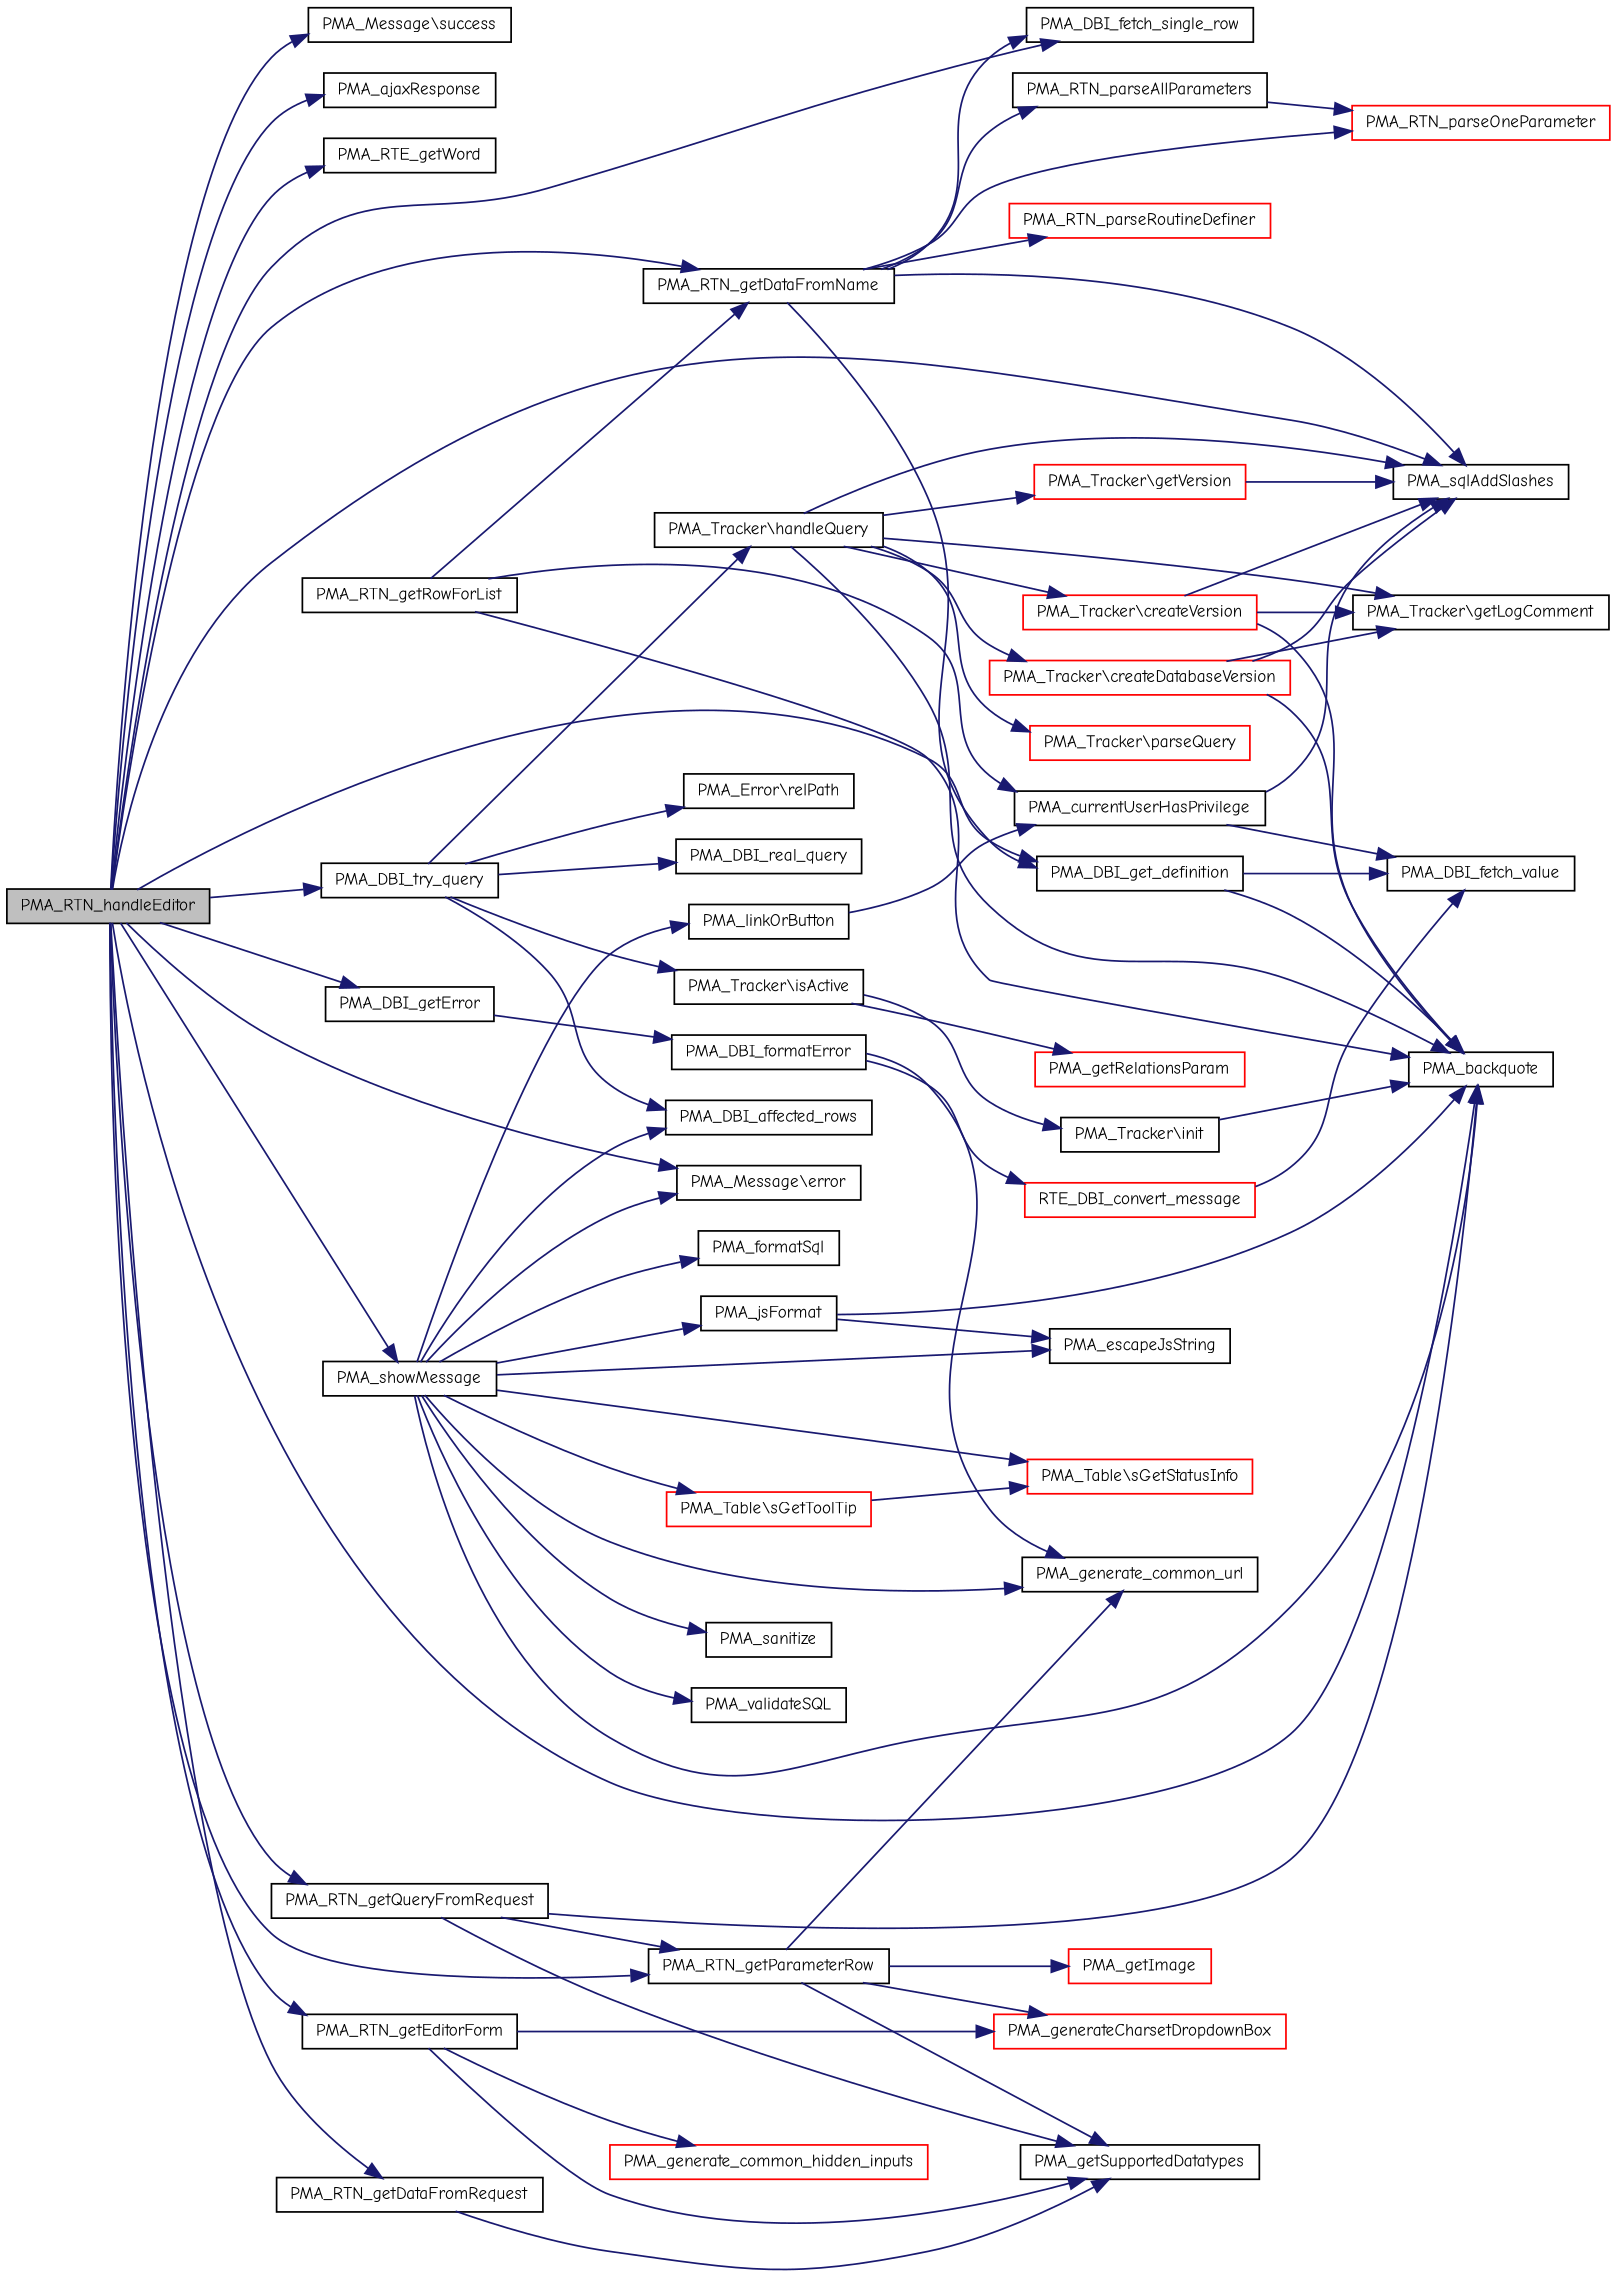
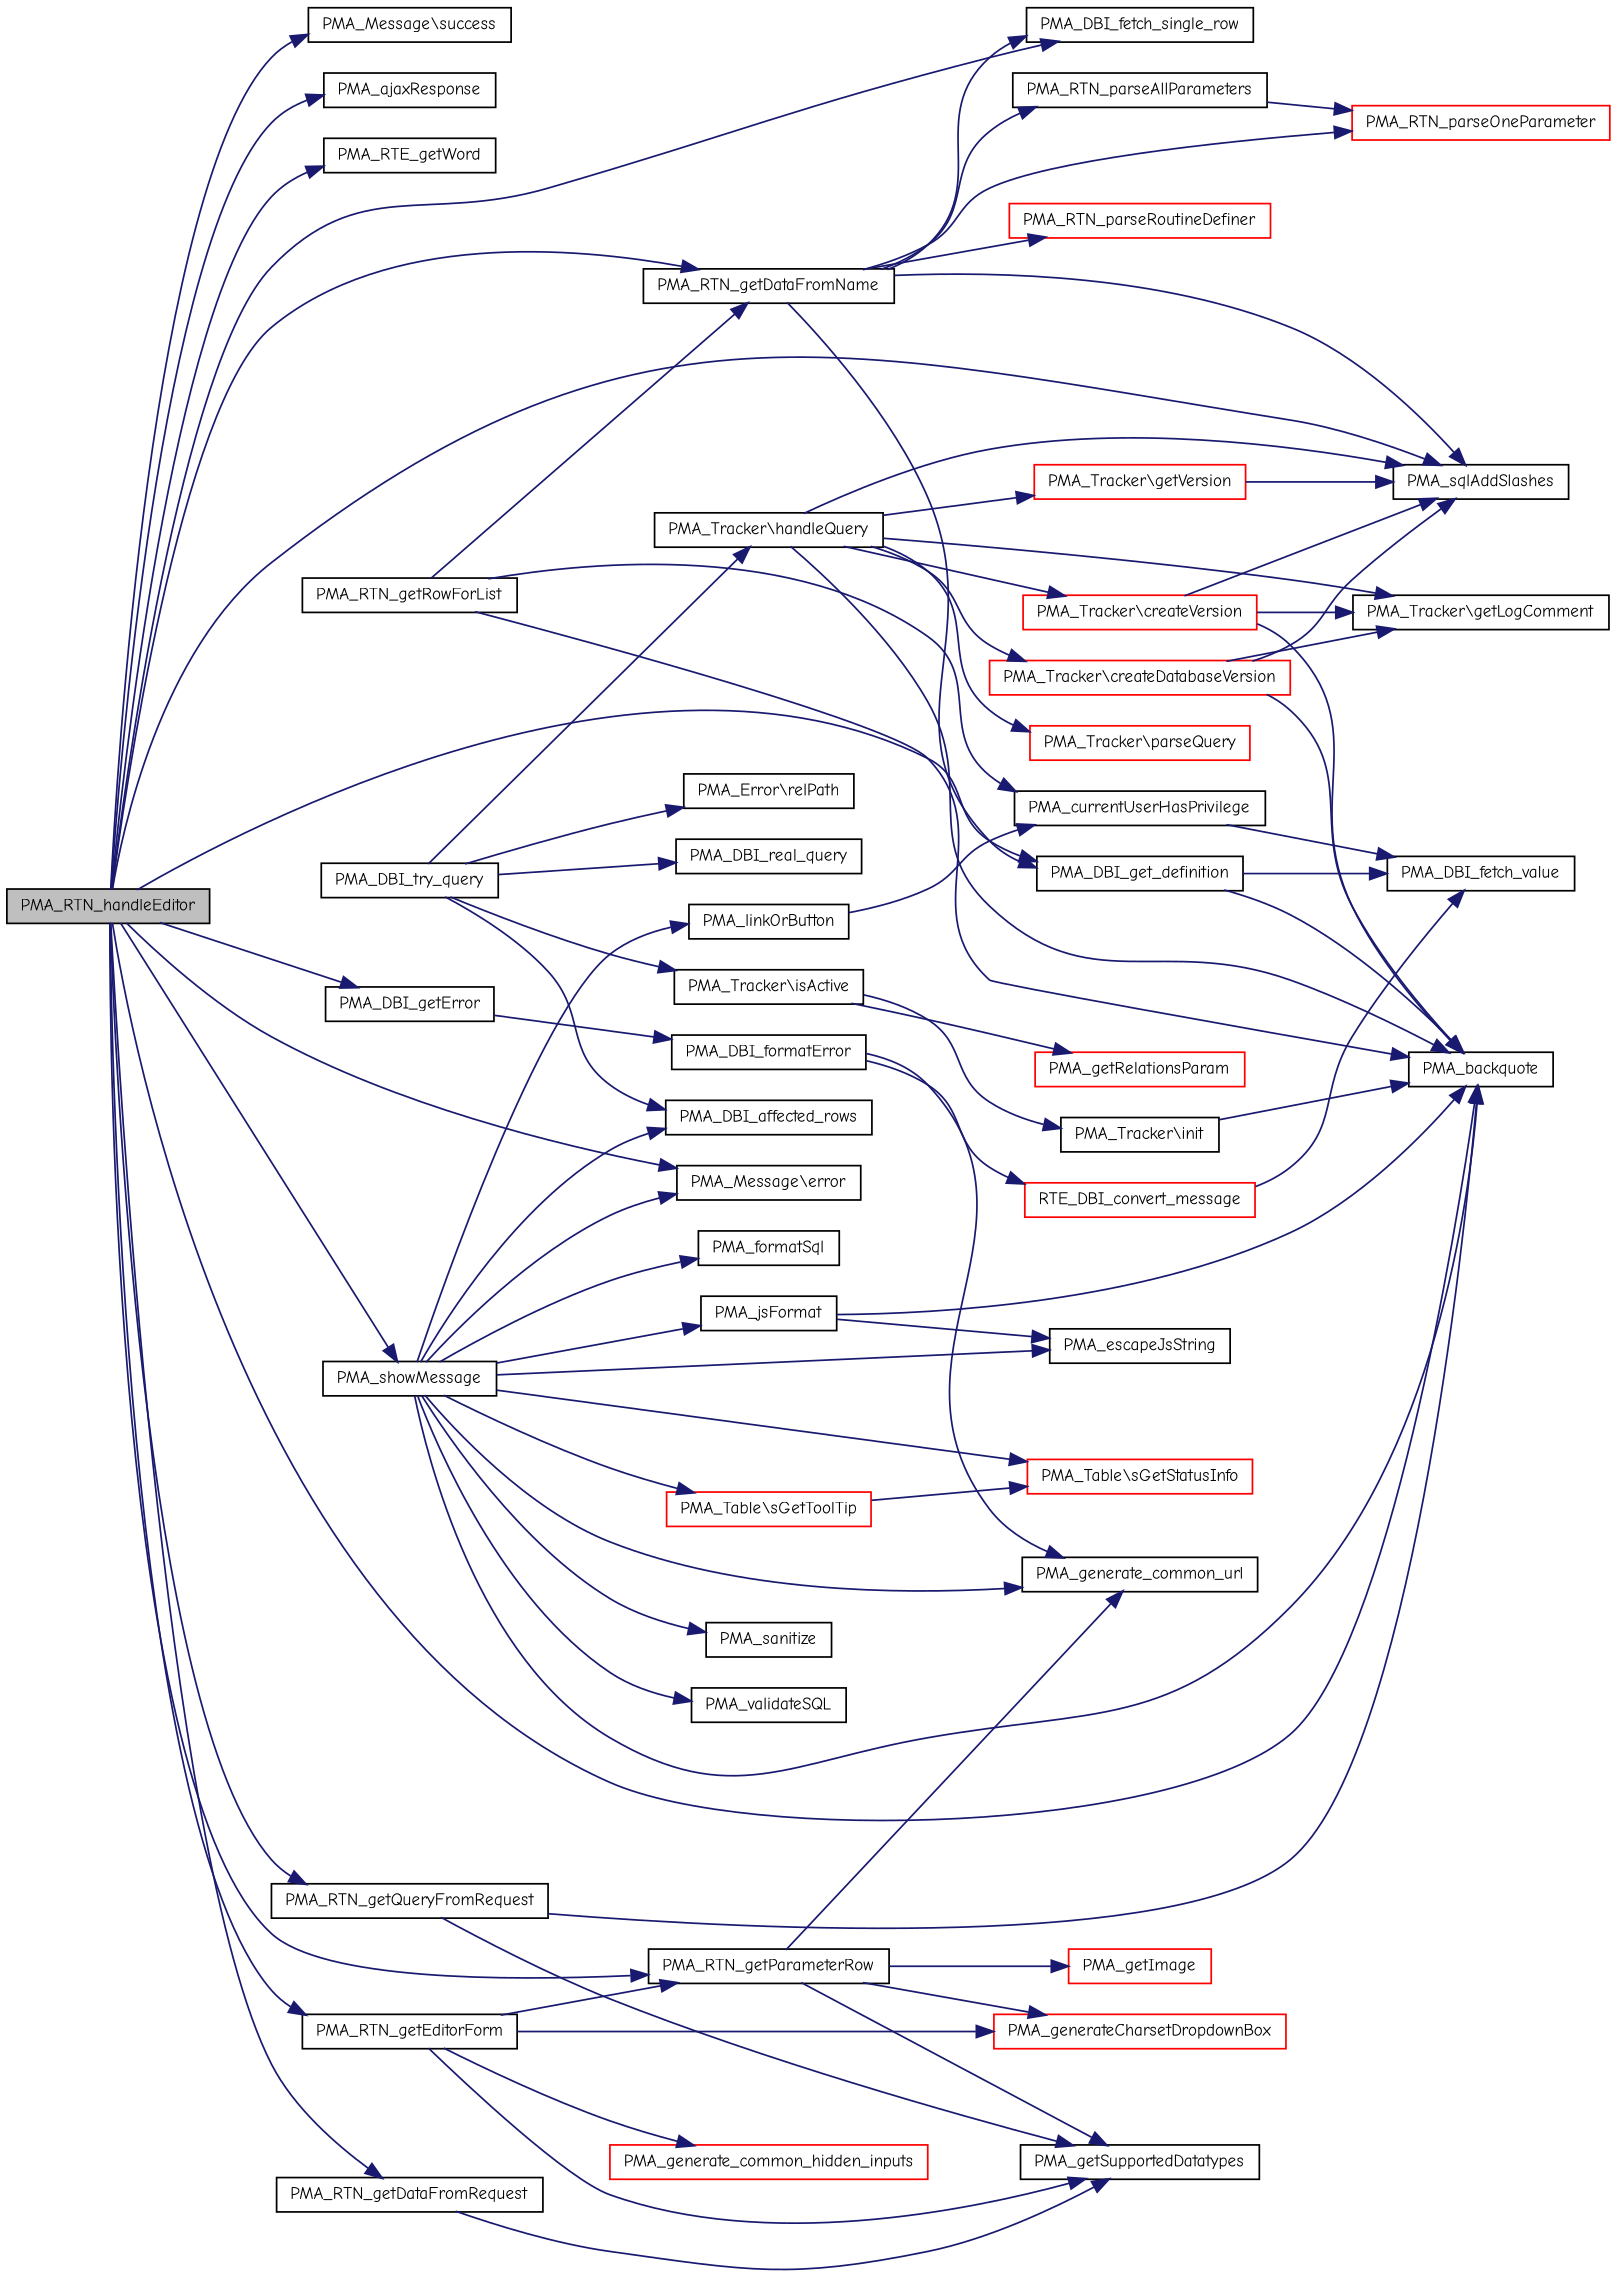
edge "PMA_currentUserHasPrivilege" -> "PMA_sqlAddSlashes": removed
edge "PMA_RTN_handleEditor" -> "PMA_DBI_try_query": removed
edge "PMA_RTN_getQueryFromRequest" -> "PMA_RTN_getParameterRow": now "PMA_RTN_getEditorForm" -> "PMA_RTN_getParameterRow"
